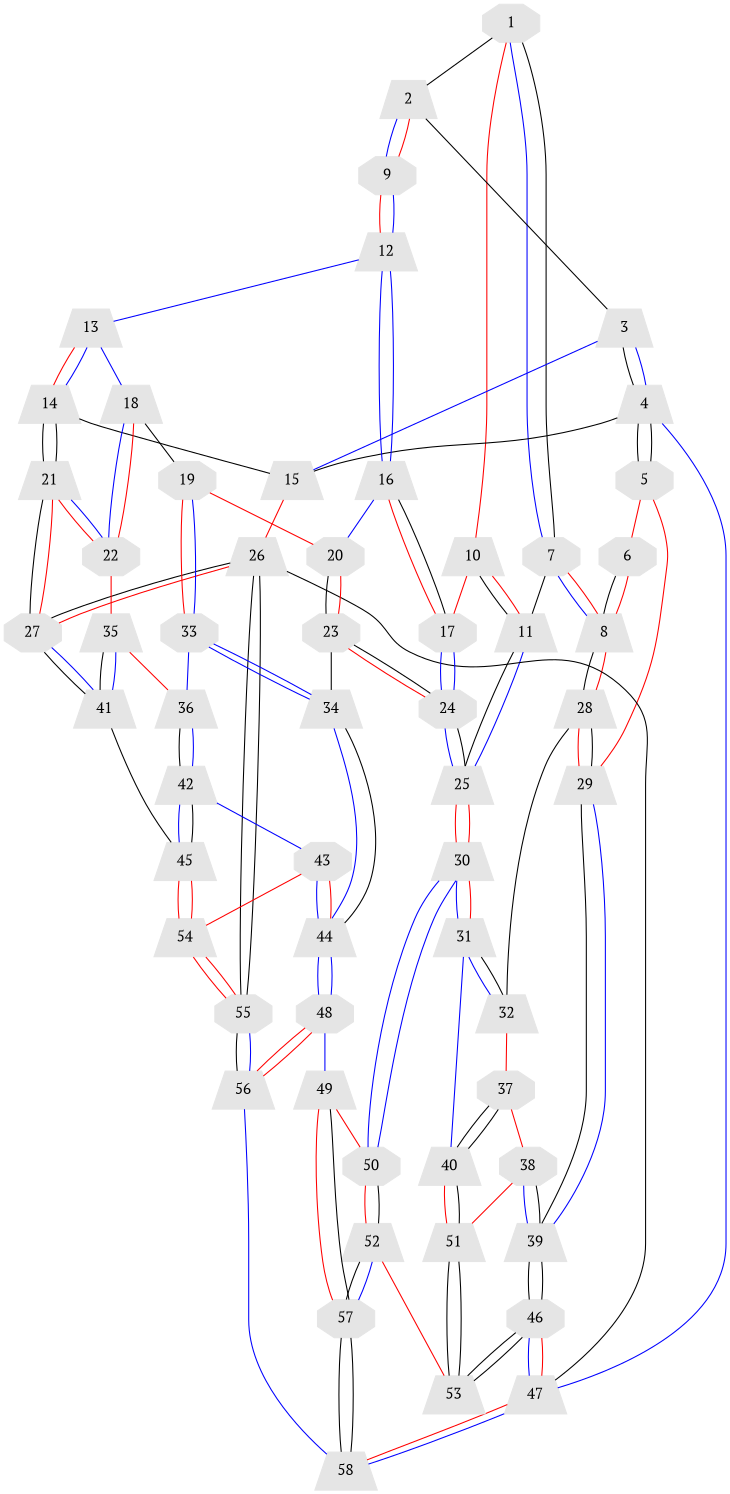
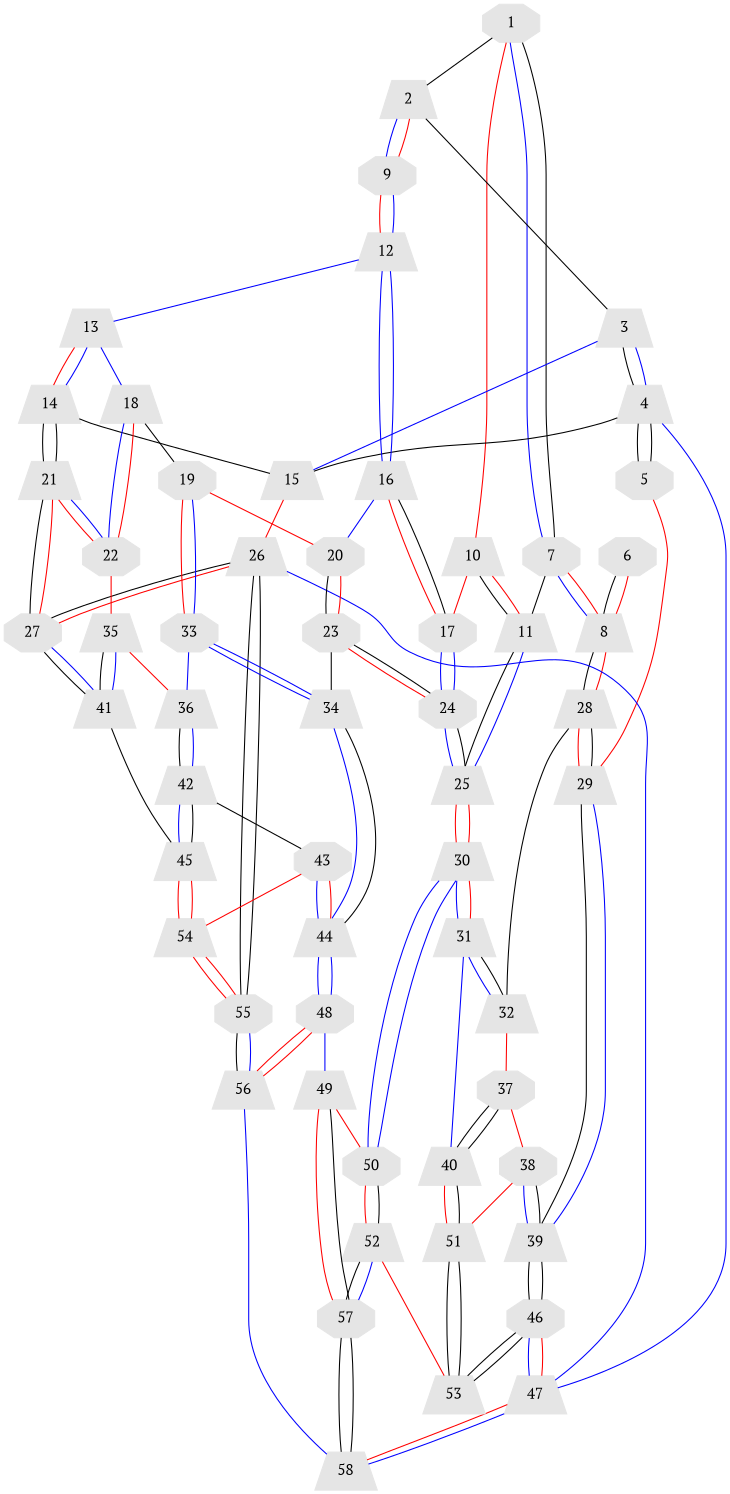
edge "5" -- "6": removed
edge "42" -- "43": color blue -> black
edge "26" -- "47": color black -> blue
